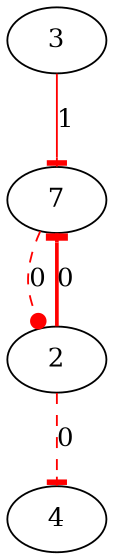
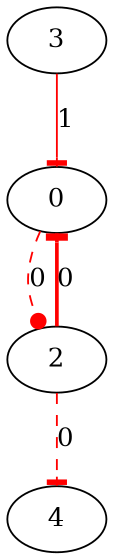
node "7": label "7" -> "0"
